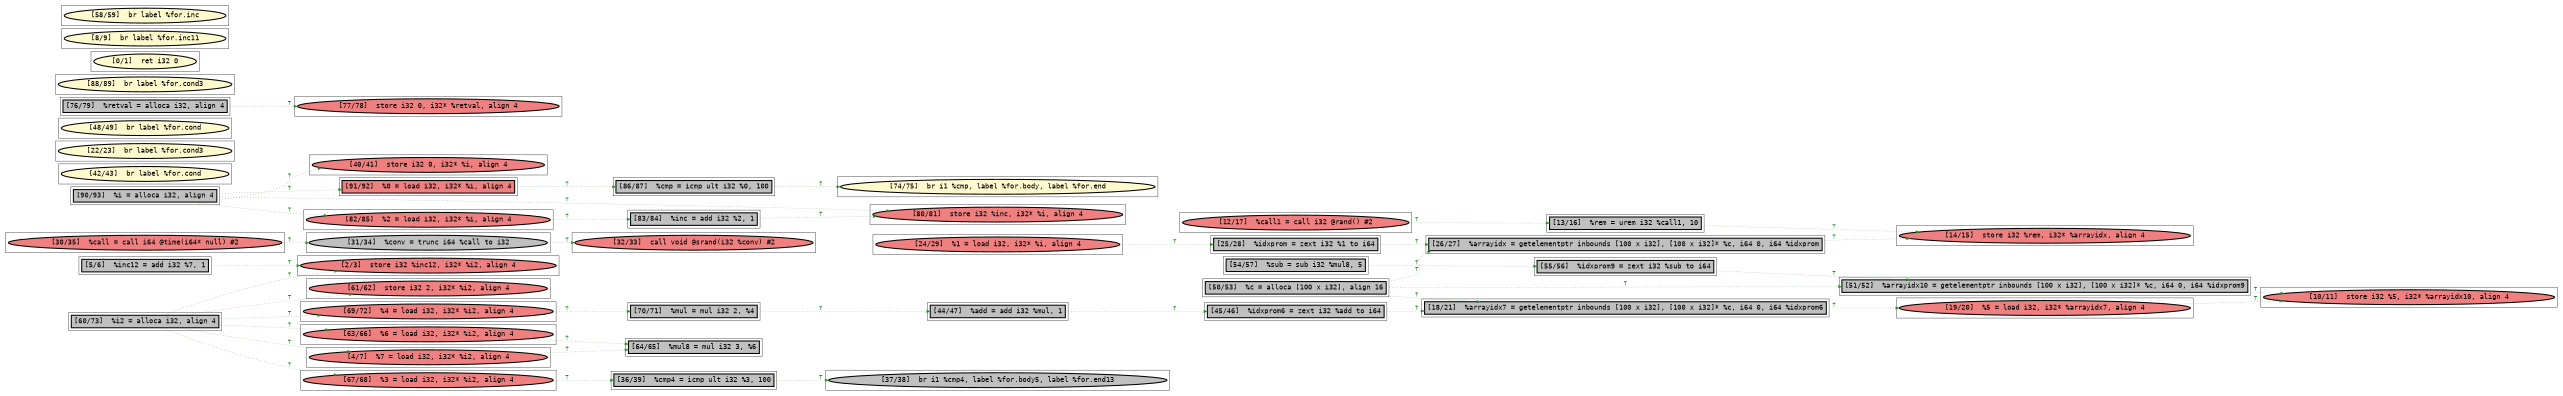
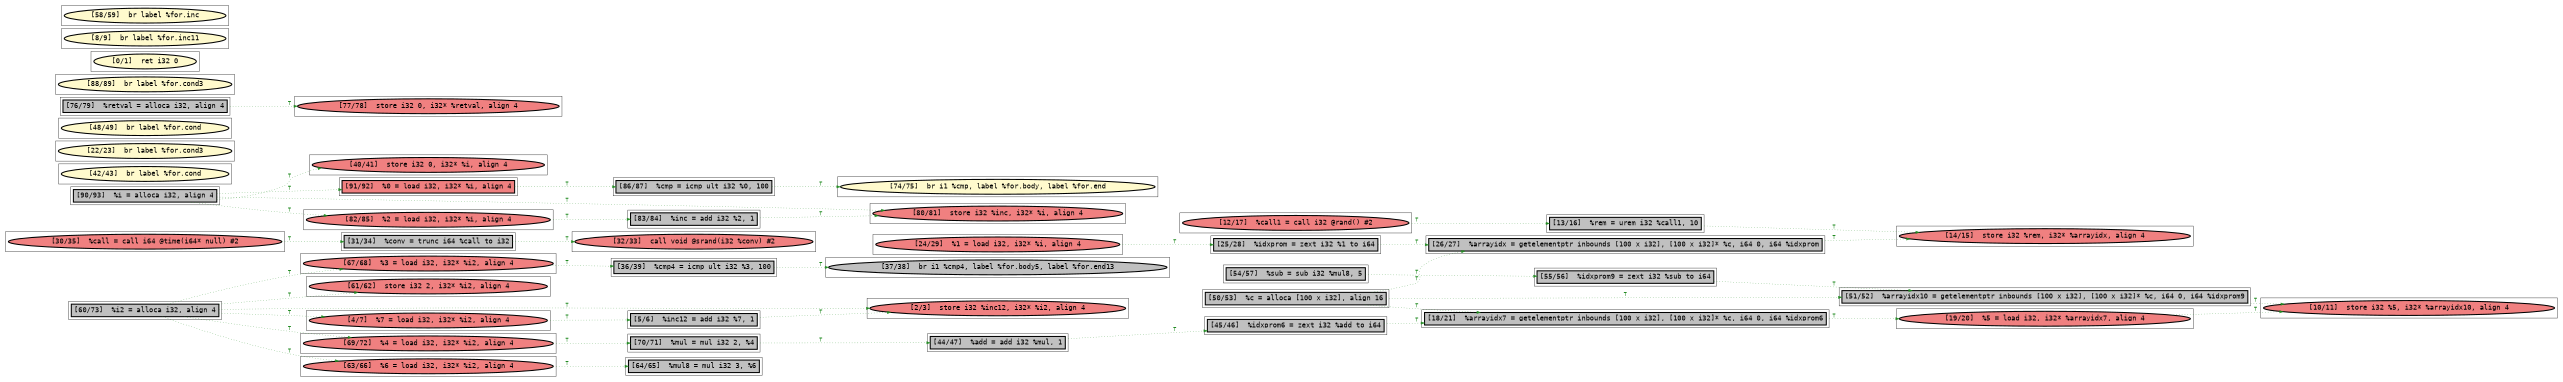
node "[31/34]  %conv = trunc i64 %call to i32": shape ellipse -> box
edge "[4/7]  %7 = load i32, i32* %i2, align 4" -> "[64/65]  %mul8 = mul i32 3, %6": now "[4/7]  %7 = load i32, i32* %i2, align 4" -> "[5/6]  %inc12 = add i32 %7, 1"
